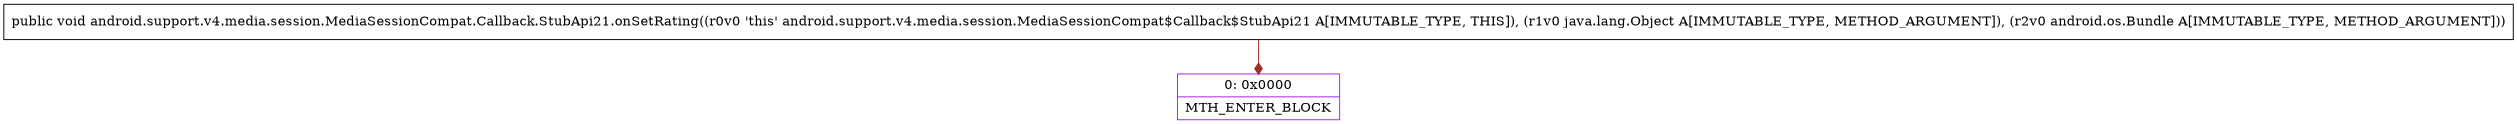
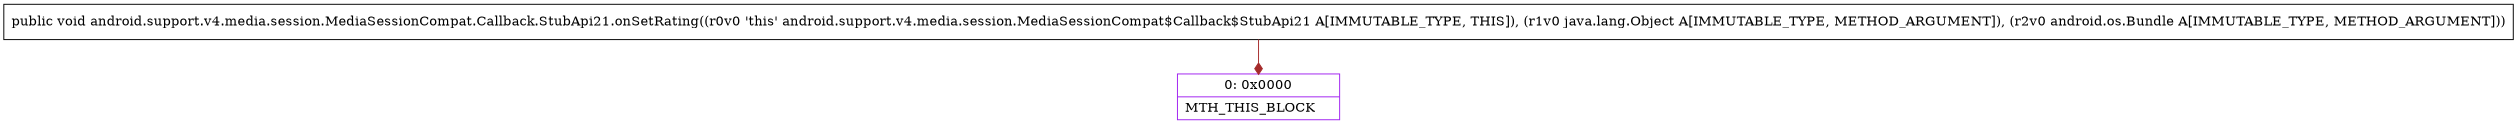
node "0: 0x0000": text "MTH_ENTER_BLOCK" -> "MTH_THIS_BLOCK"
